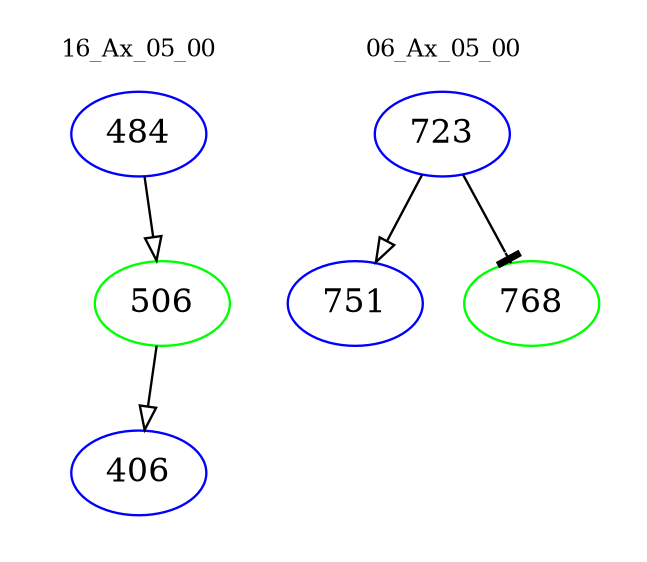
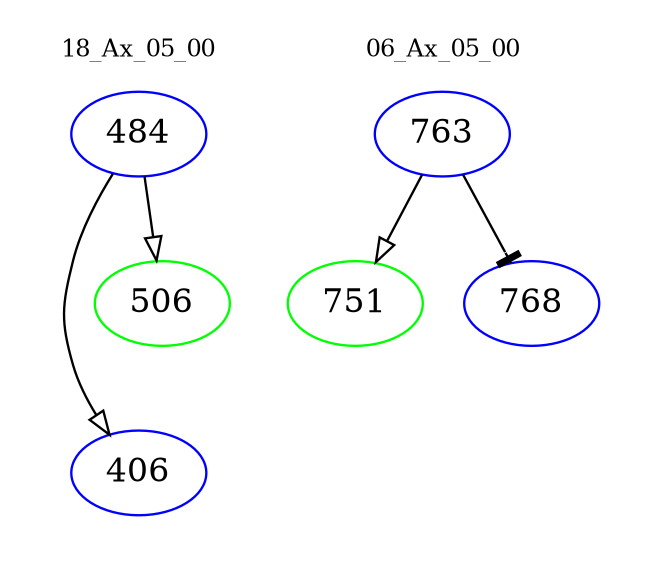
cluster "16_Ax_05_00": label "16_Ax_05_00" -> "18_Ax_05_00"
node "723": label "723" -> "763"
node "751": color blue -> green
node "768": color green -> blue
edge "506" -> "406": now "484" -> "406"
